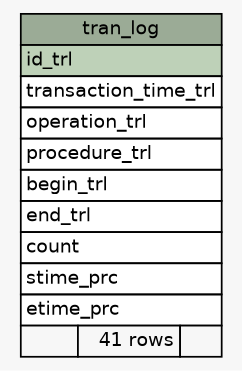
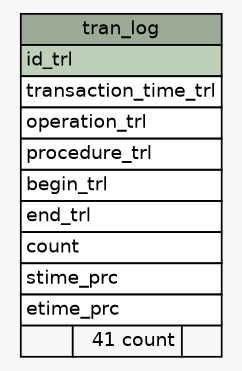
node "tran_log": text "41 rows" -> "41 count"
